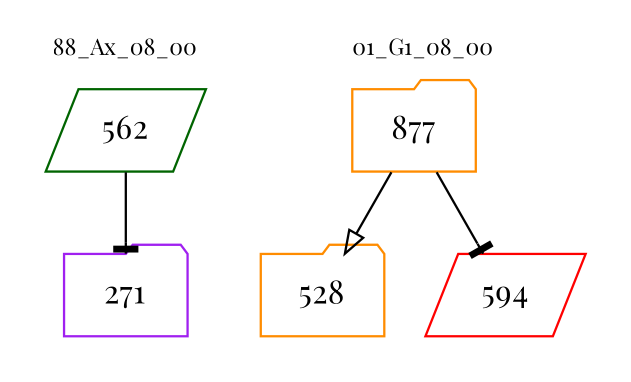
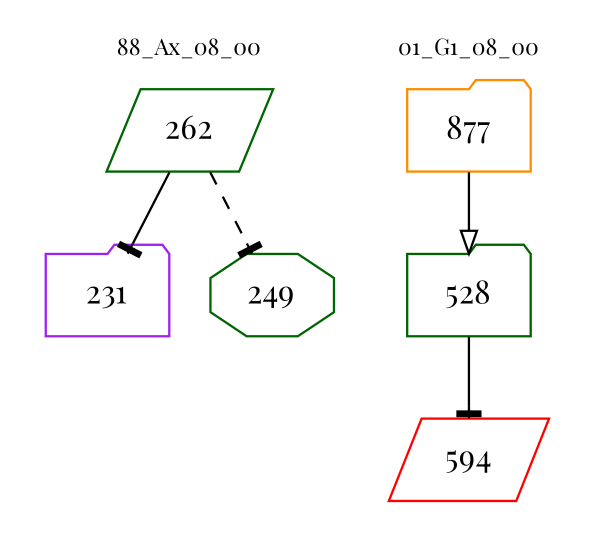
node "562": label "562" -> "262"
edge "877" -> "594": now "528" -> "594"
node "271": label "271" -> "231"
node "249": added
node "528": color darkorange -> darkgreen
